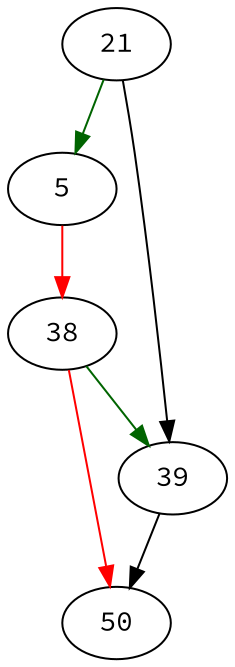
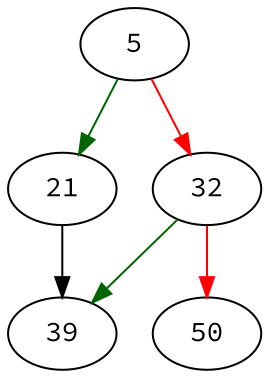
edge "21" -> "5": reversed
node "38": label "38" -> "32"
edge "39" -> "50": removed
